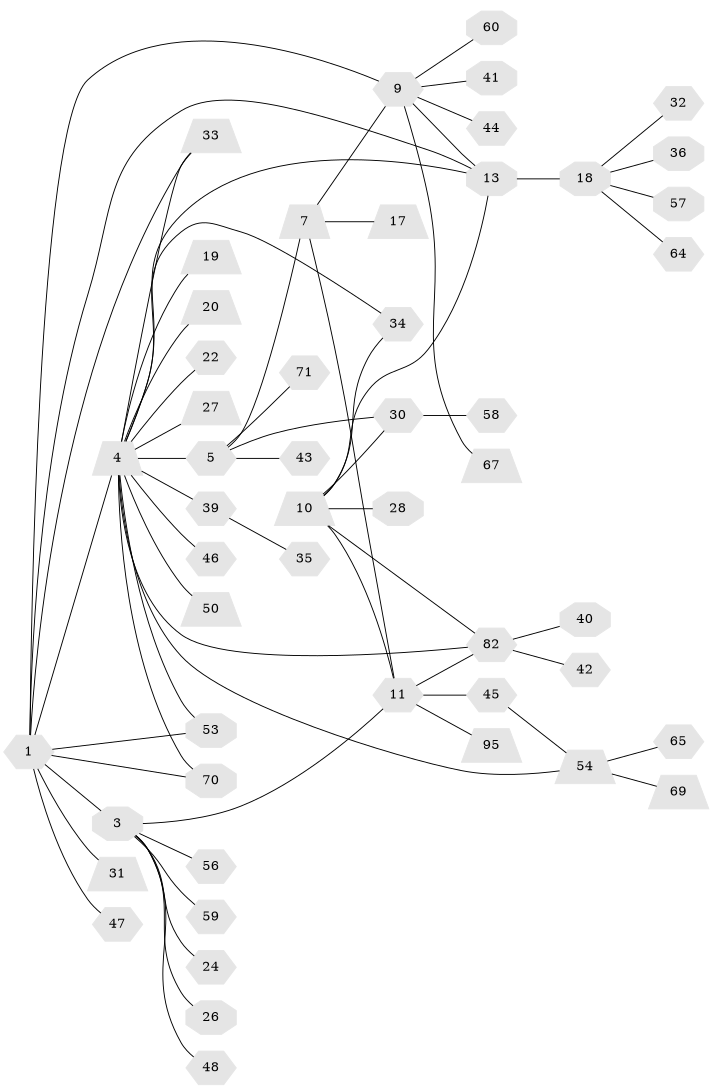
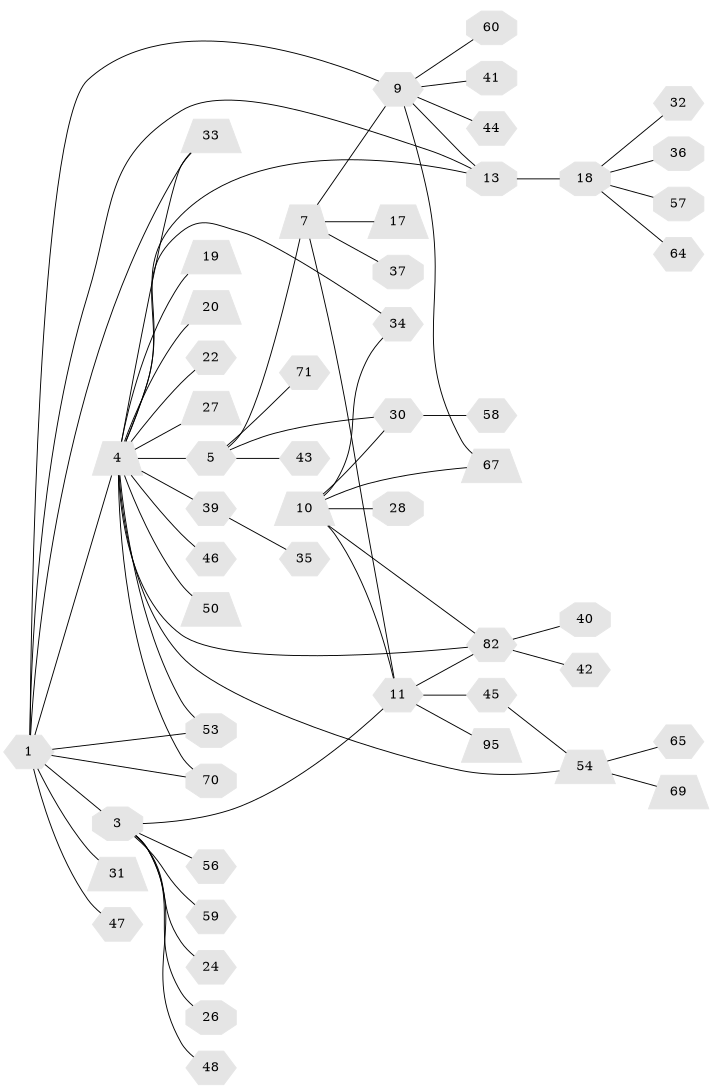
node "37": added
edge "13" -- "10": now "67" -- "10"
